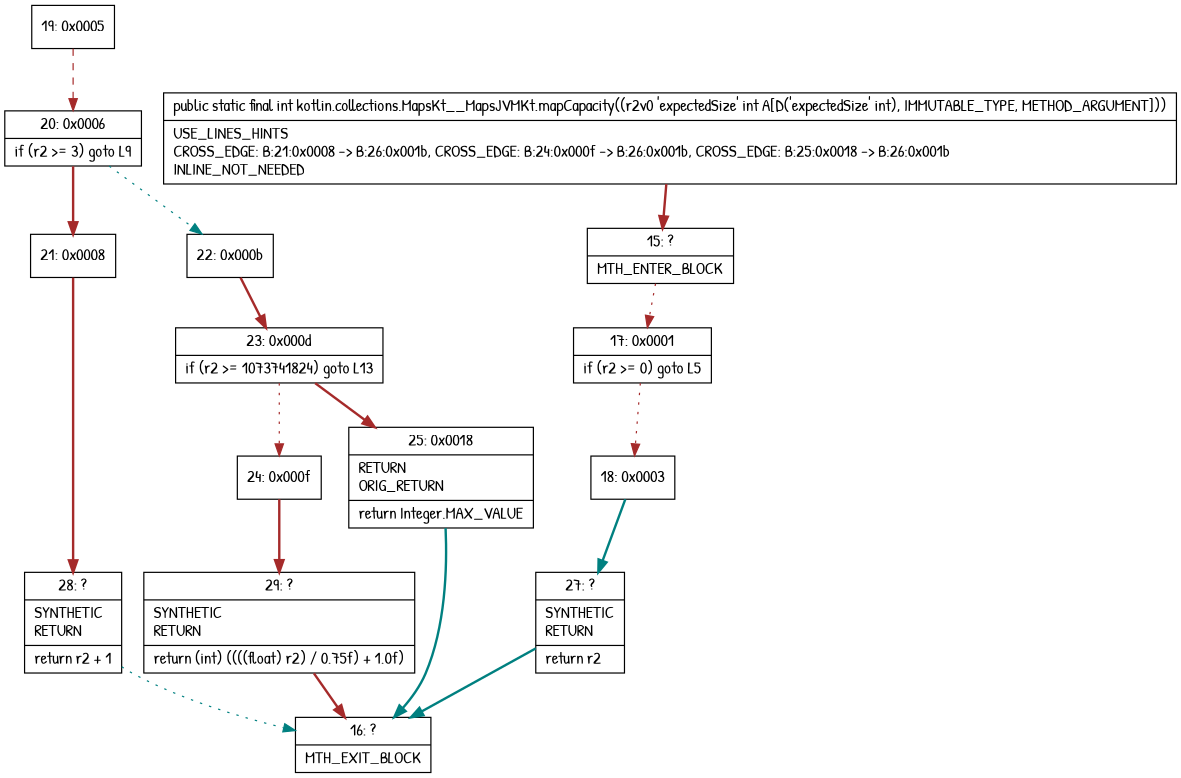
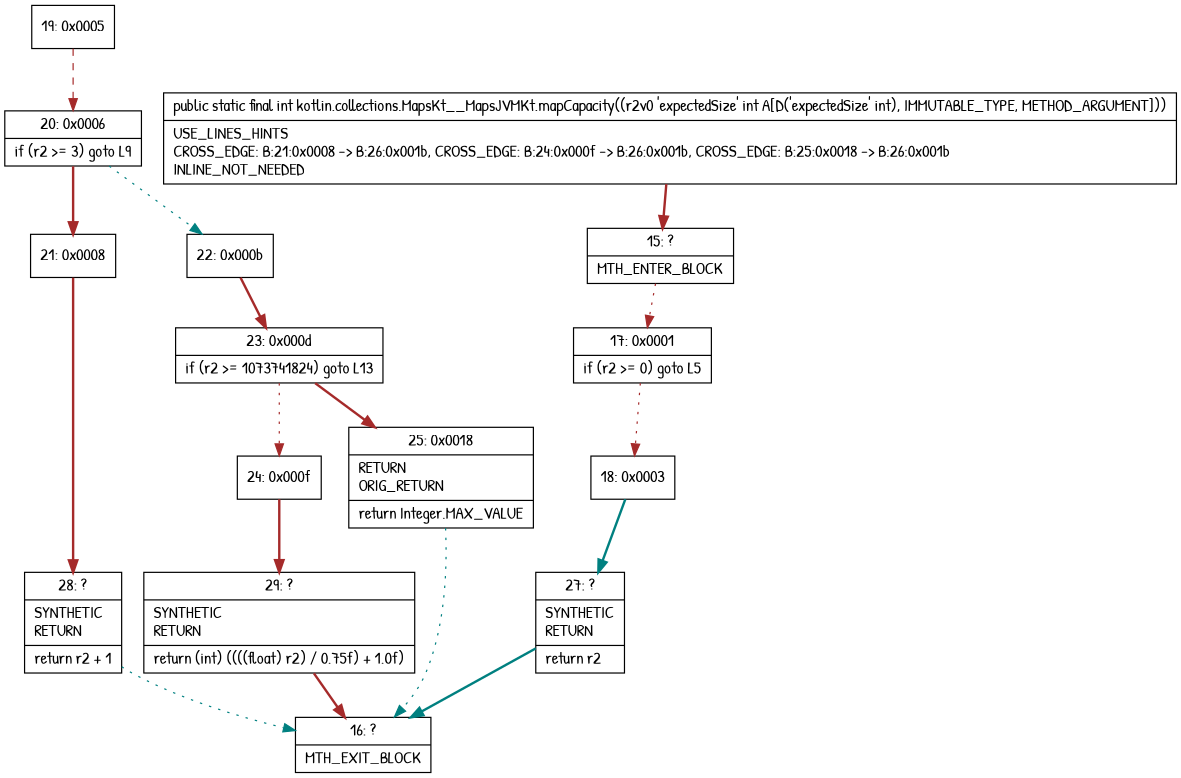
edge "25: 0x0018" -> "16: ?": style bold -> dotted
